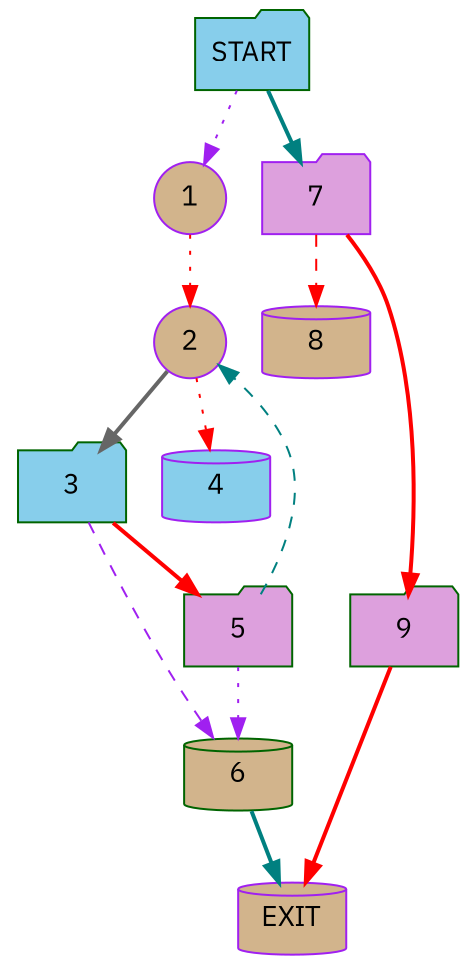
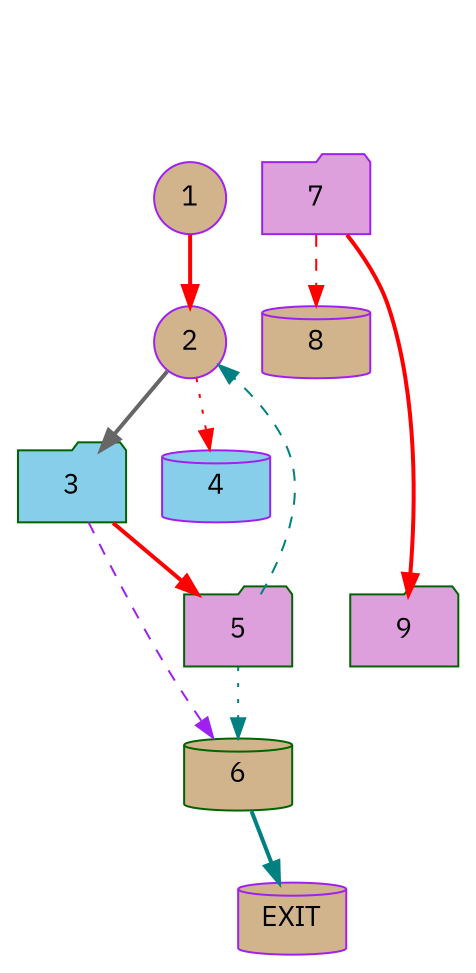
node "START": removed
edge "1" -> "2": style dotted -> bold
edge "5" -> "6": color purple -> teal
edge "9" -> "EXIT": removed
